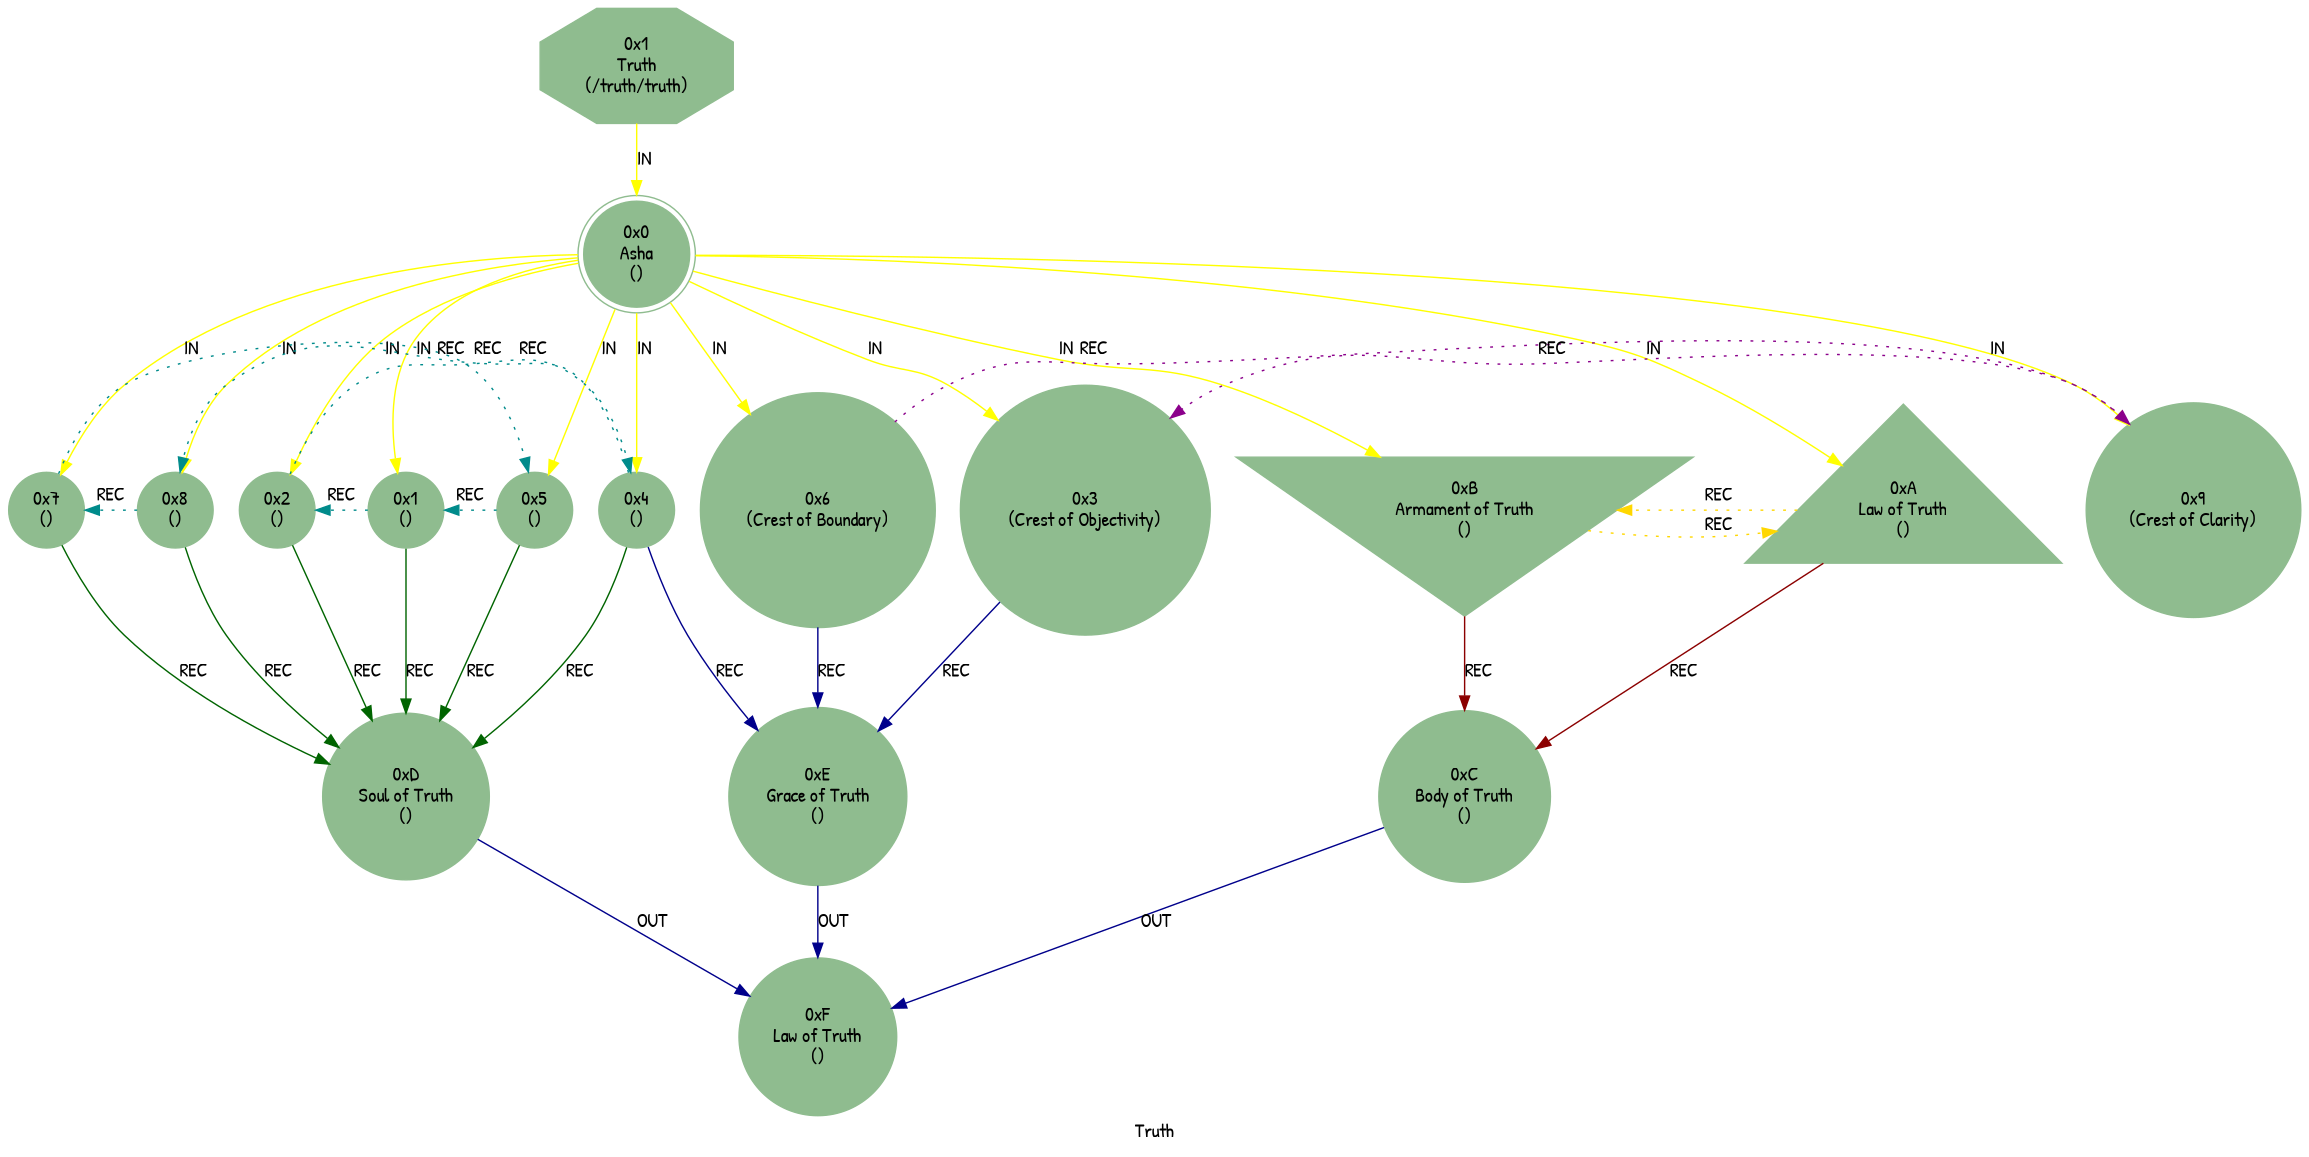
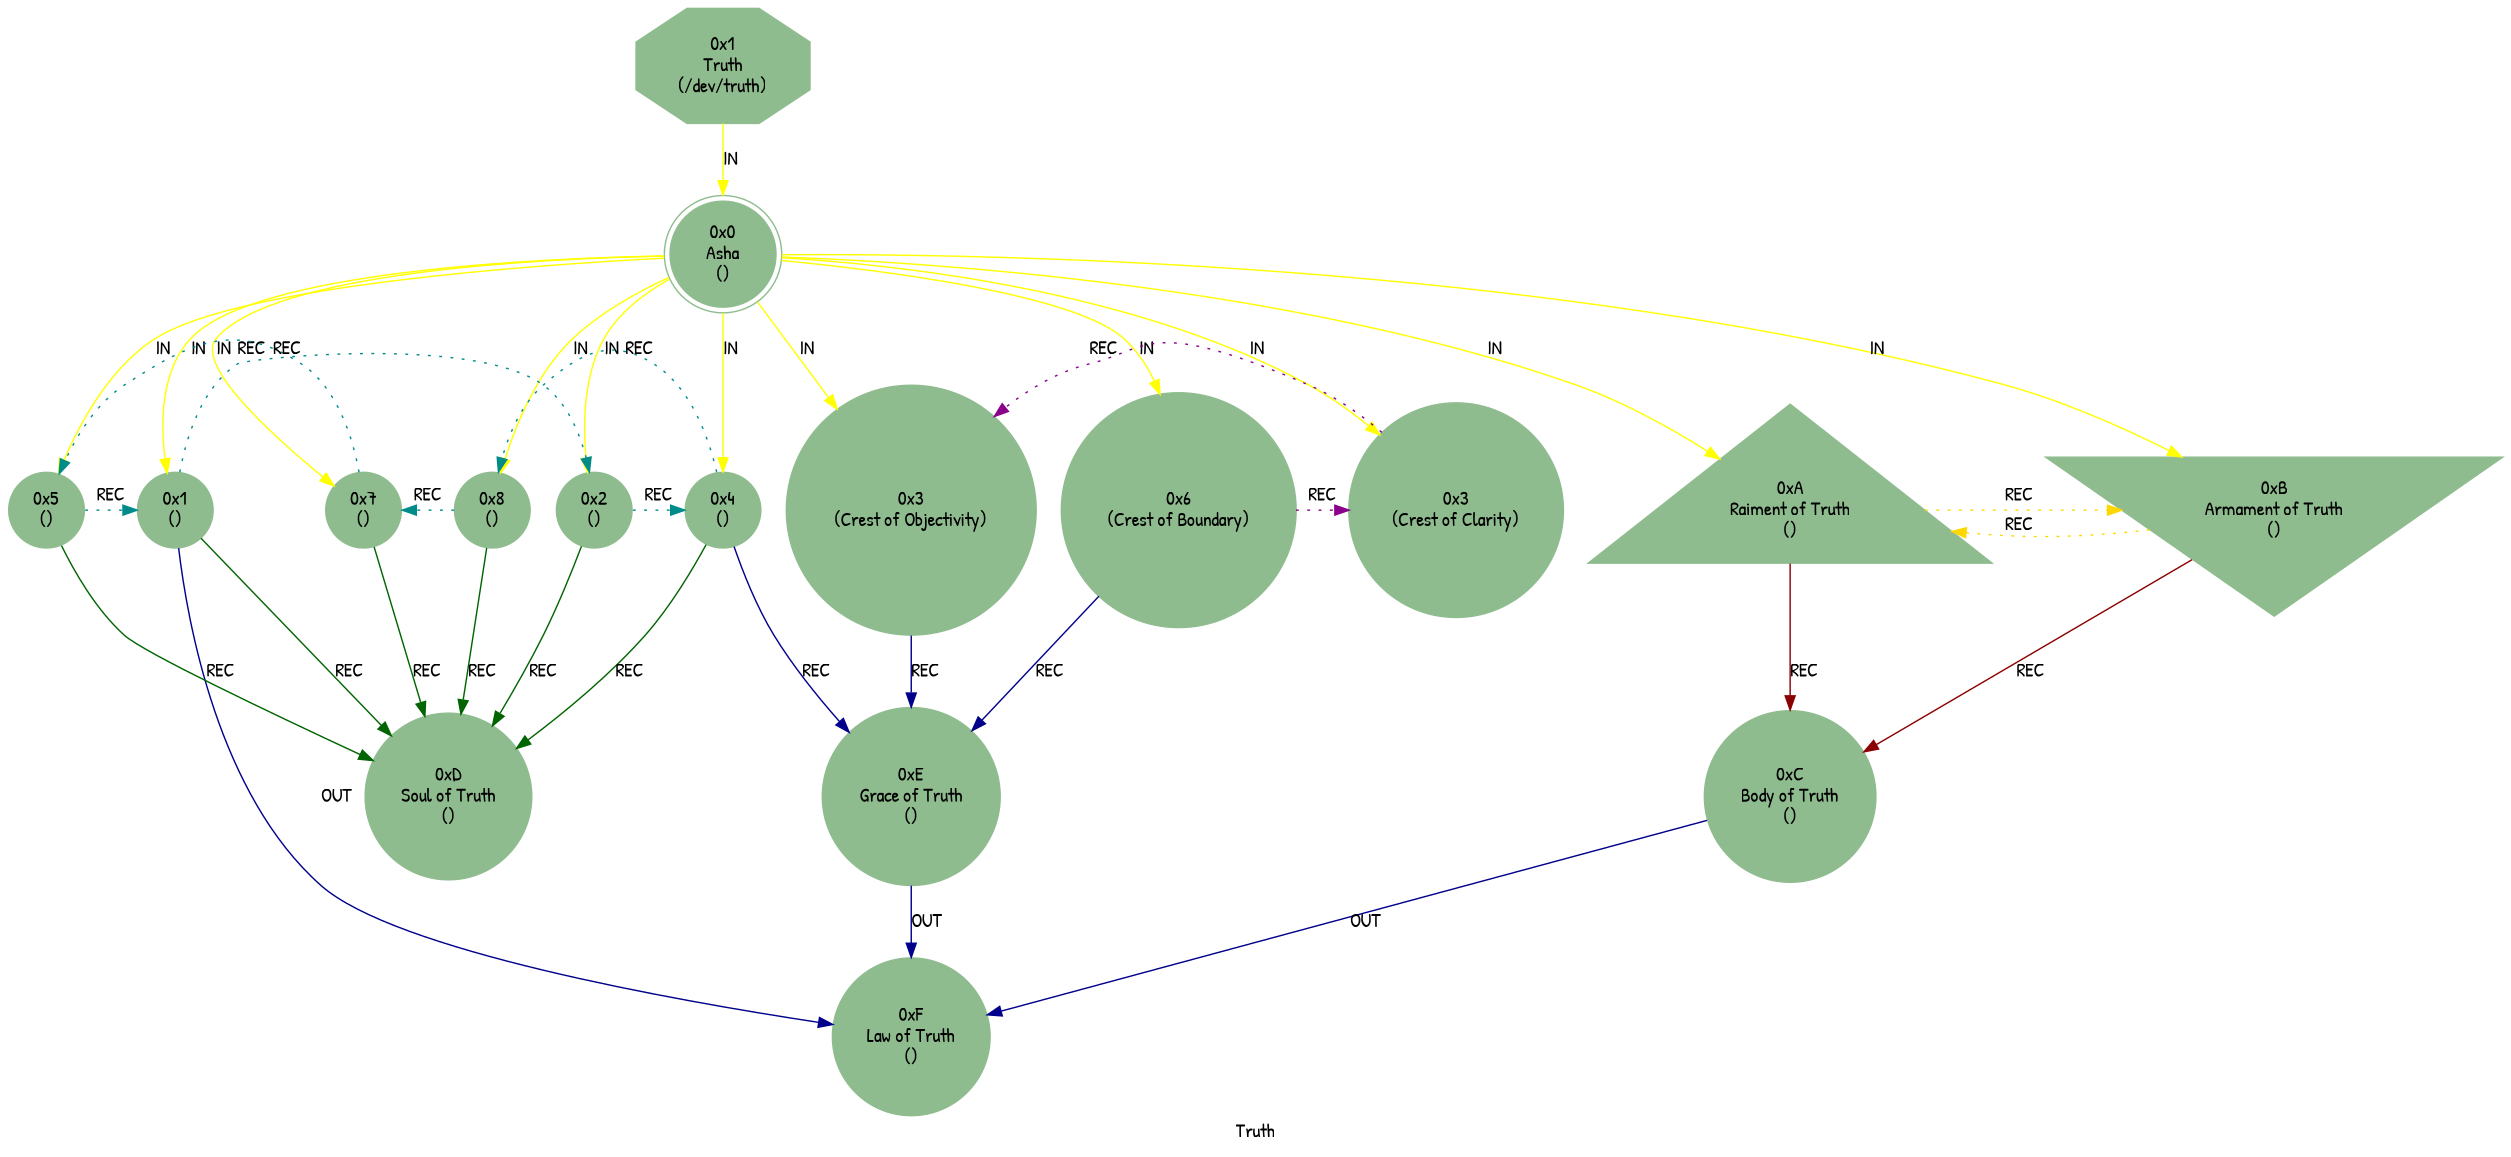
node "0x1 Truth (/truth/truth)": label "0x1 Truth (/truth/truth)" -> "0x1 Truth (/dev/truth)"
node "0xA Law of Truth ()": label "0xA Law of Truth ()" -> "0xA Raiment of Truth ()"
node "0x9 (Crest of Clarity)": label "0x9 (Crest of Clarity)" -> "0x3 (Crest of Clarity)"
edge "0xD Soul of Truth ()" -> "0xF Law of Truth ()": now "0x1 ()" -> "0xF Law of Truth ()"
